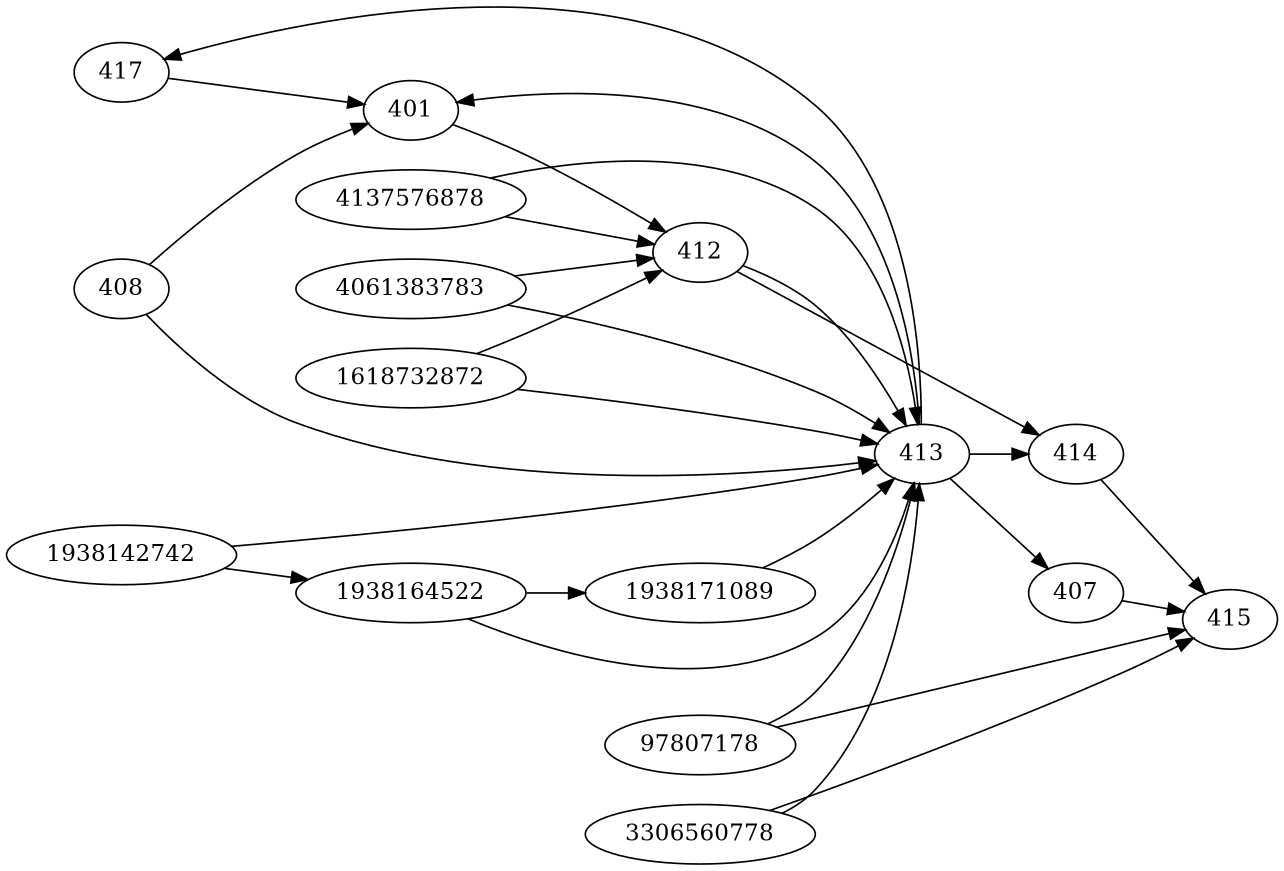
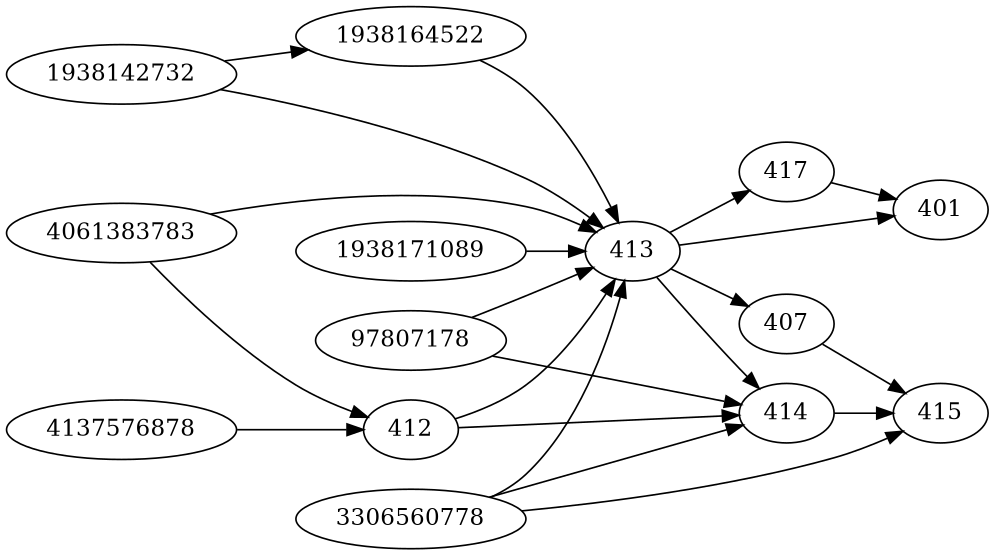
edge "401" -> "412": removed
edge "4137576878" -> "413": removed
node "408": removed
node "1618732872": removed
edge "3306560778" -> "414": added
node "1938142742": label "1938142742" -> "1938142732"
edge "1938164522" -> "1938171089": removed
edge "97807178" -> "415": now "97807178" -> "414"
